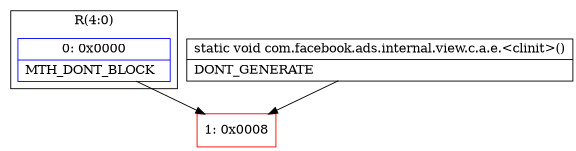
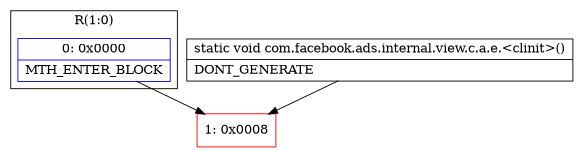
cluster "R(4:0)": label "R(4:0)" -> "R(1:0)"
node "0: 0x0000": text "MTH_DONT_BLOCK" -> "MTH_ENTER_BLOCK"
